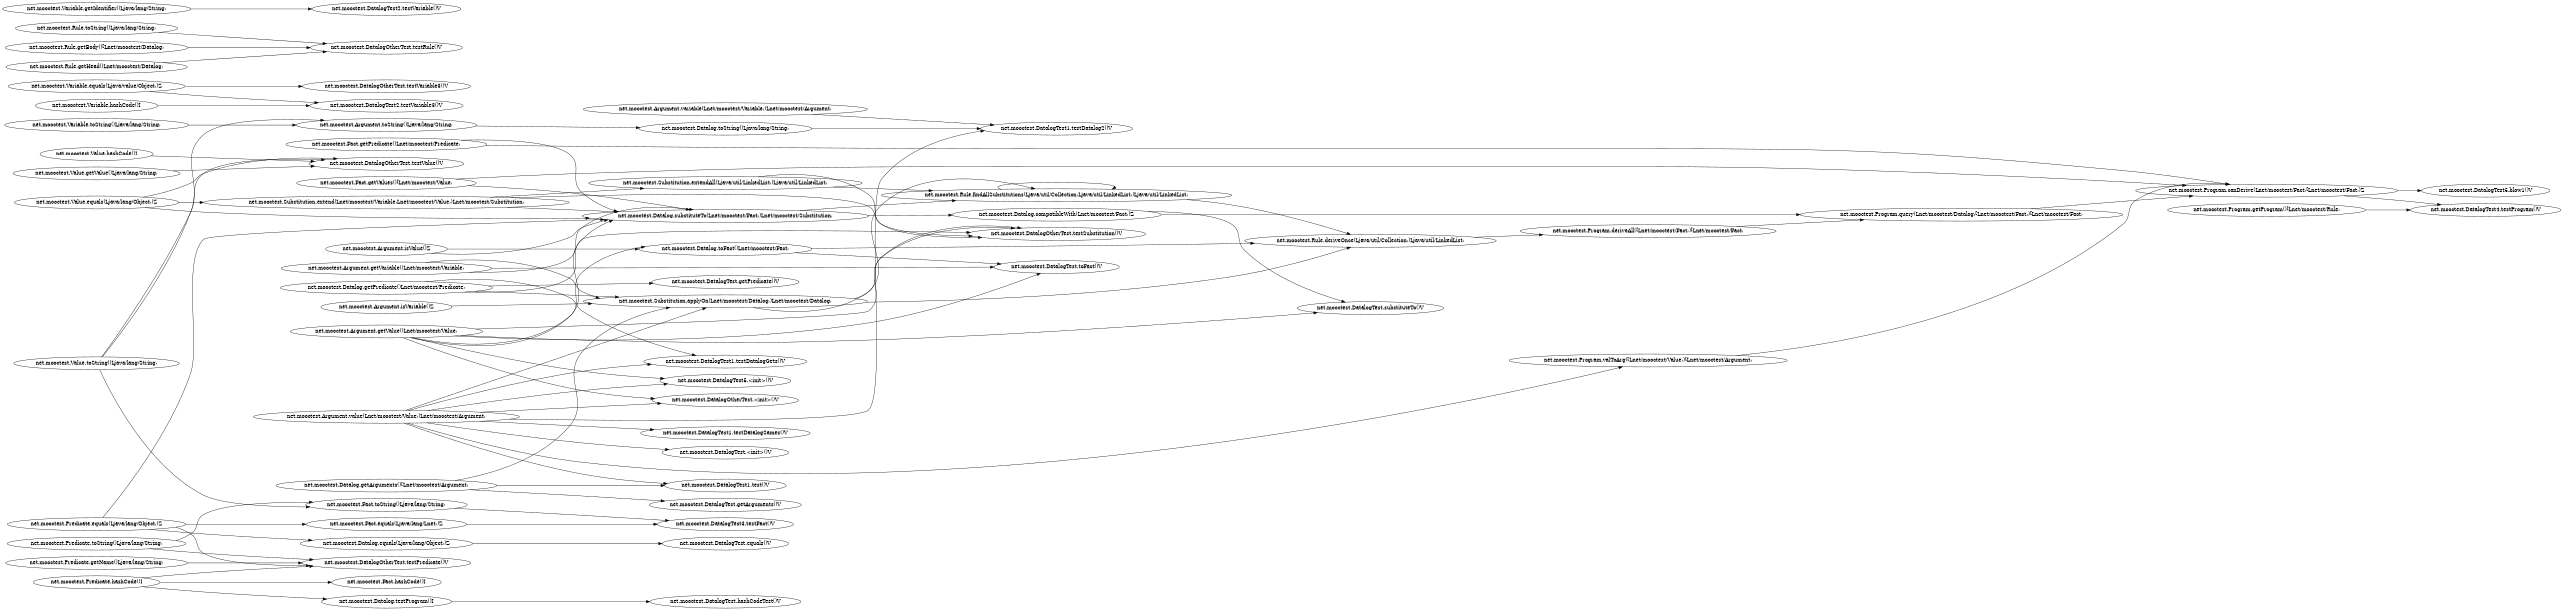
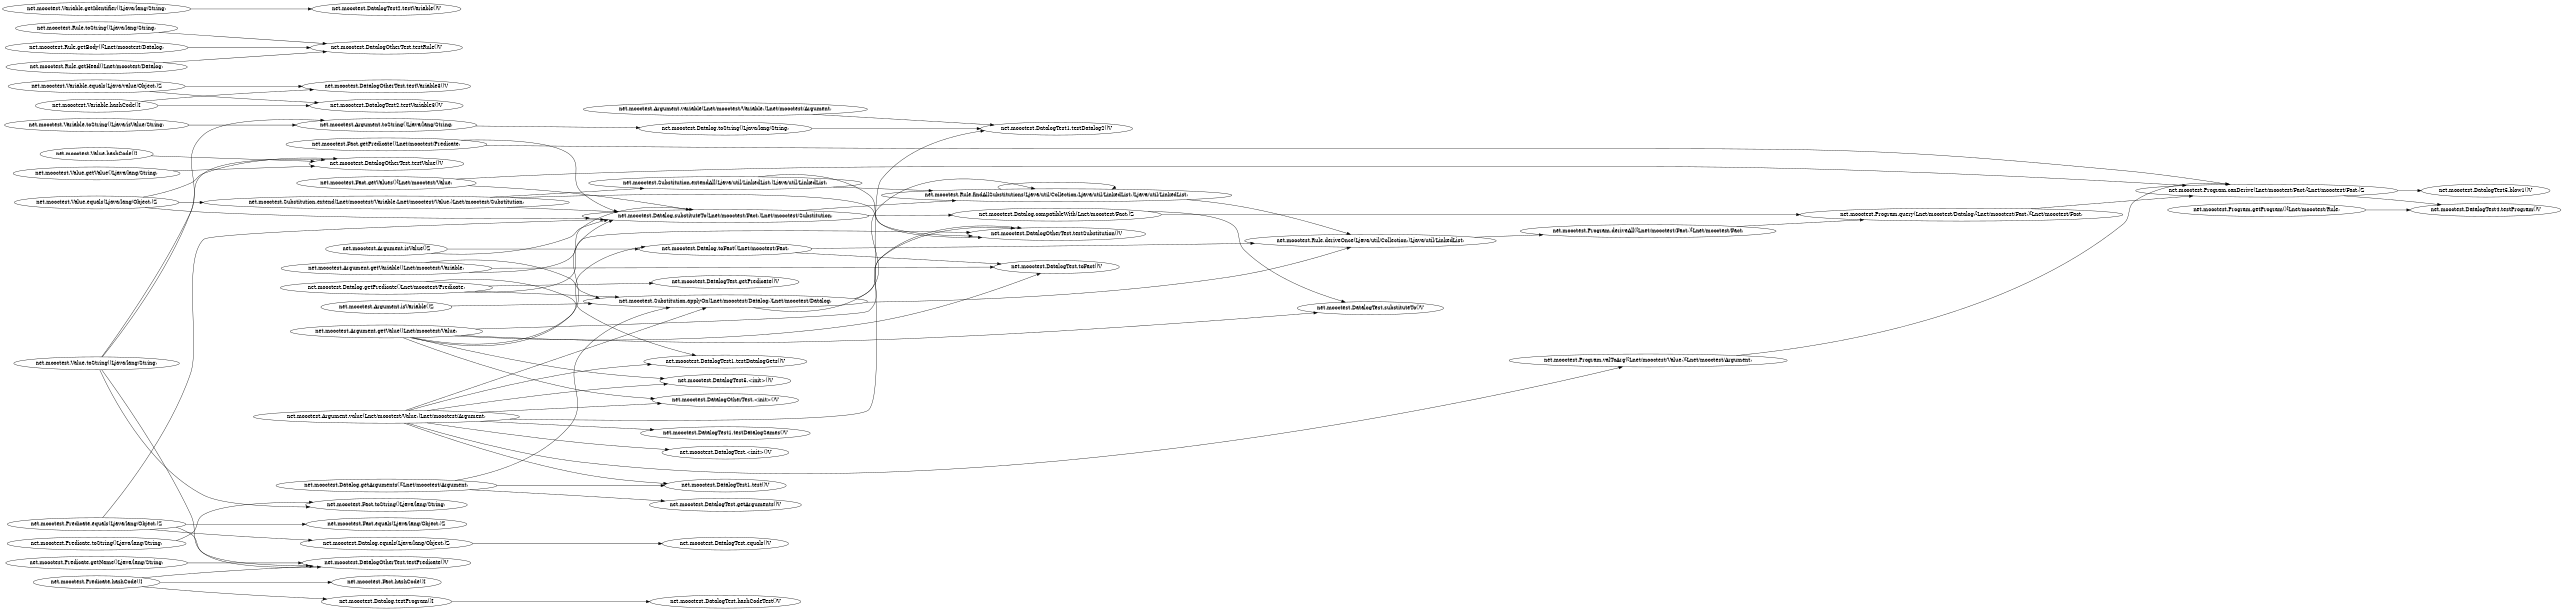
edge "net.mooctest.Variable.hashCode()I" -> "net.mooctest.DatalogOtherTest.testVariable3()V": added
node "net.mooctest.Variable.toString()Ljava/lang/String;": label "net.mooctest.Variable.toString()Ljava/lang/String;" -> "net.mooctest.Variable.toString()Ljava/isValue/String;"
node "net.mooctest.Fact.equals(Ljava/lang/Lnet;)Z": label "net.mooctest.Fact.equals(Ljava/lang/Lnet;)Z" -> "net.mooctest.Fact.equals(Ljava/lang/Object;)Z"
node "net.mooctest.DatalogTest3.testFact()V": removed
edge "net.mooctest.Predicate.toString()Ljava/lang/String;" -> "net.mooctest.DatalogOtherTest.testPredicate()V": now "net.mooctest.Value.toString()Ljava/lang/String;" -> "net.mooctest.DatalogOtherTest.testPredicate()V"
